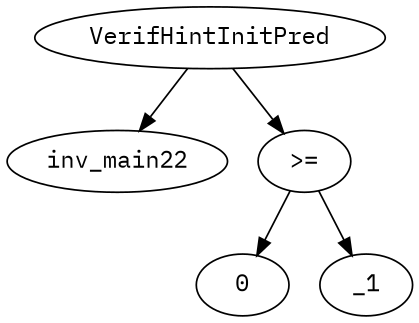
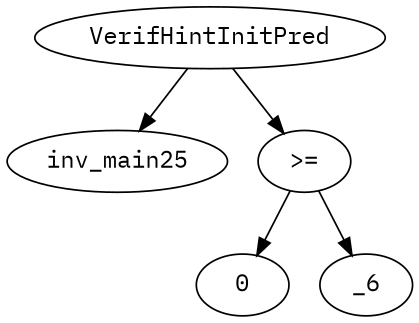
node "inv_main22": label "inv_main22" -> "inv_main25"
node "_1": label "_1" -> "_6"
